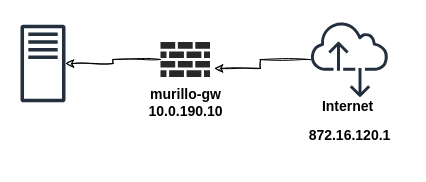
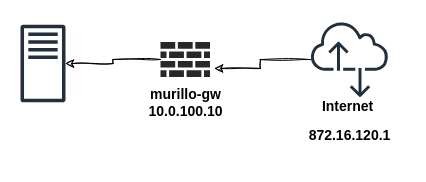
node "murillo-gw 10.0.190.10": label "murillo-gw 10.0.190.10" -> "murillo-gw 10.0.100.10"
